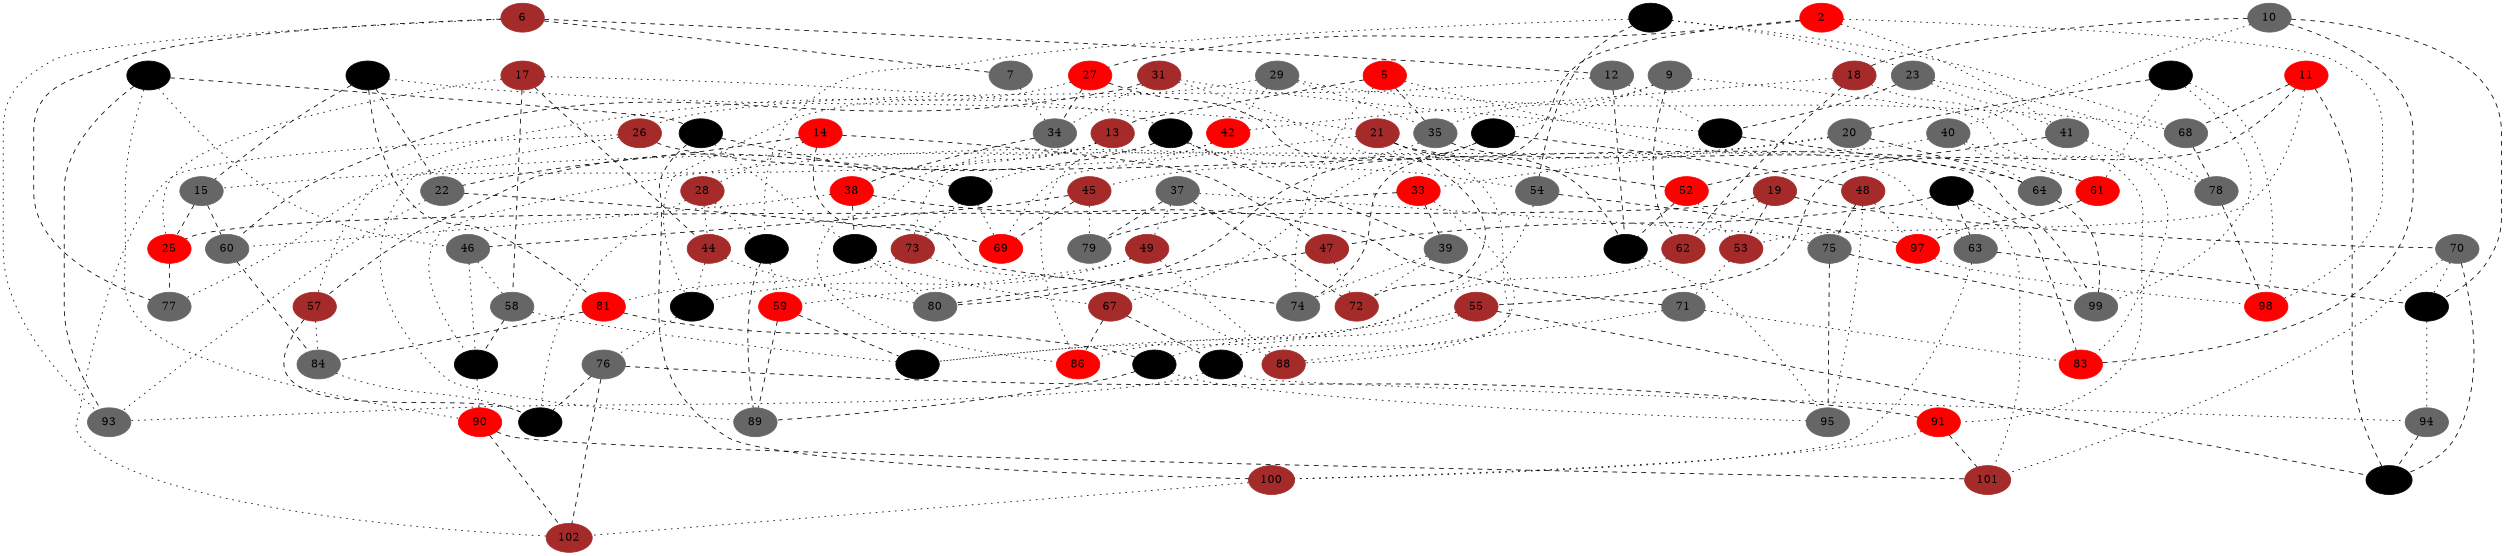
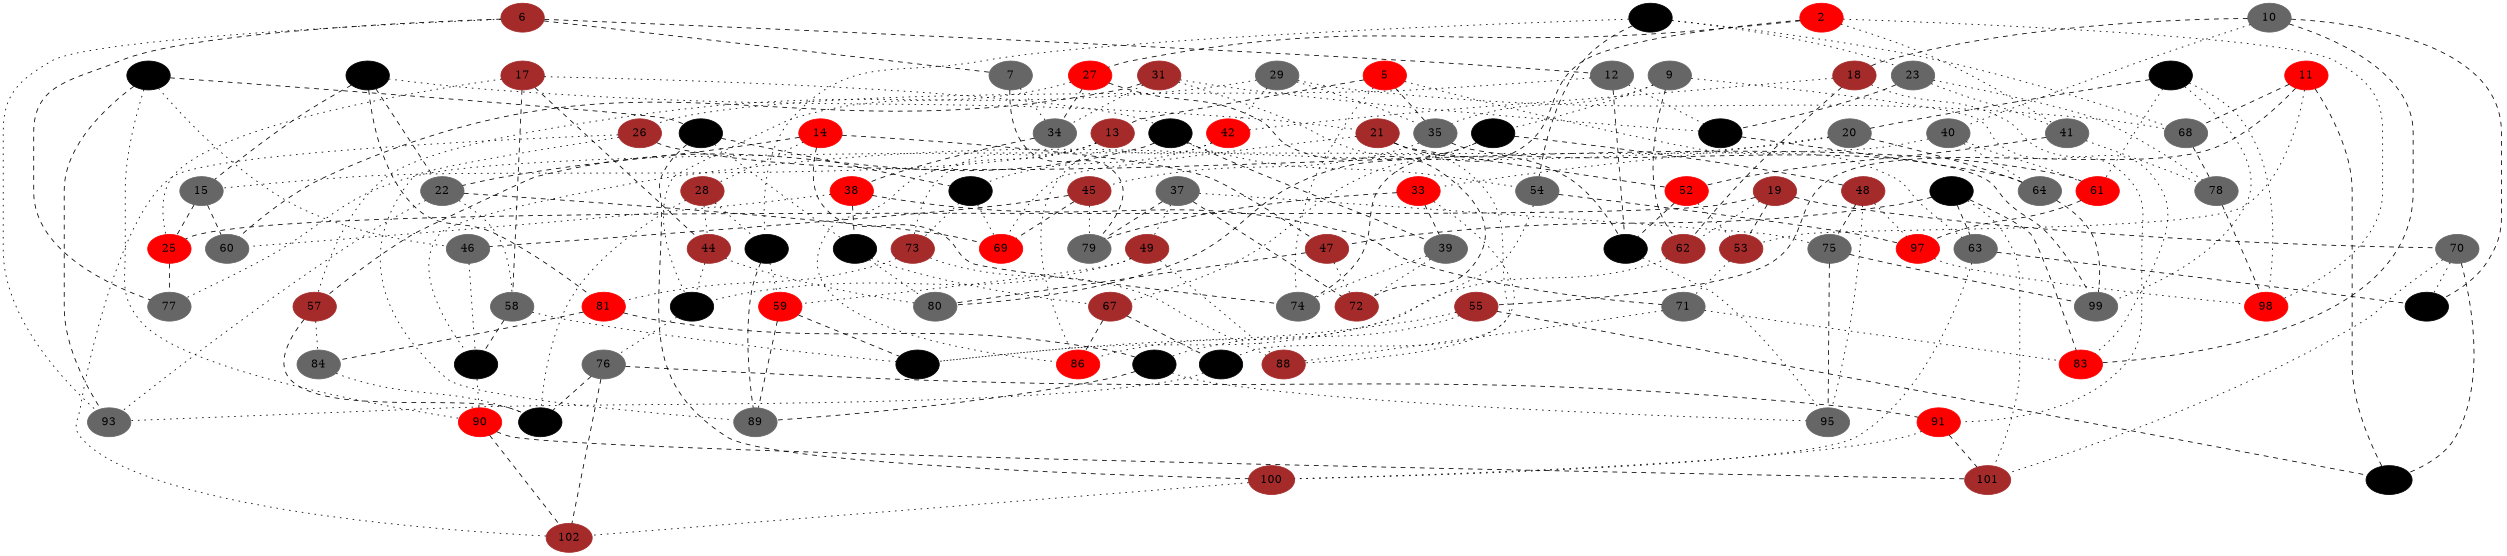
edge "7" -- "79": added
edge "46" -- "58": now "22" -- "58"
edge "60" -- "84": removed
node "94": removed
